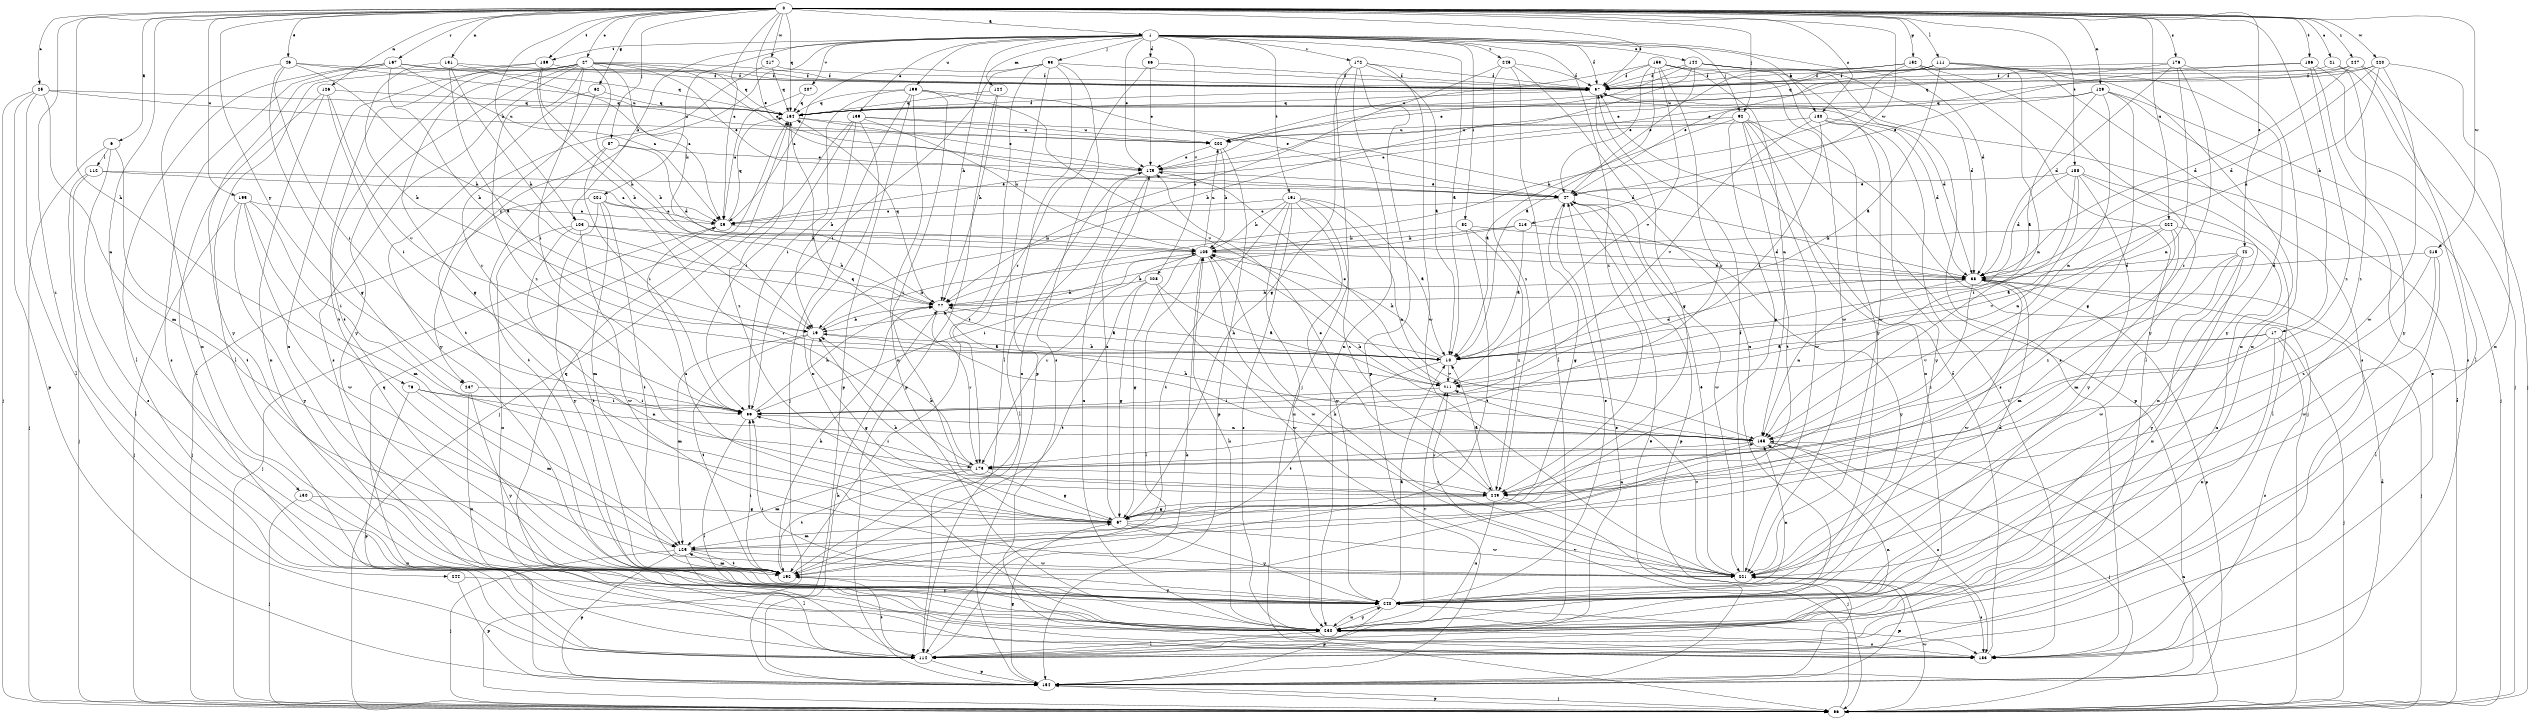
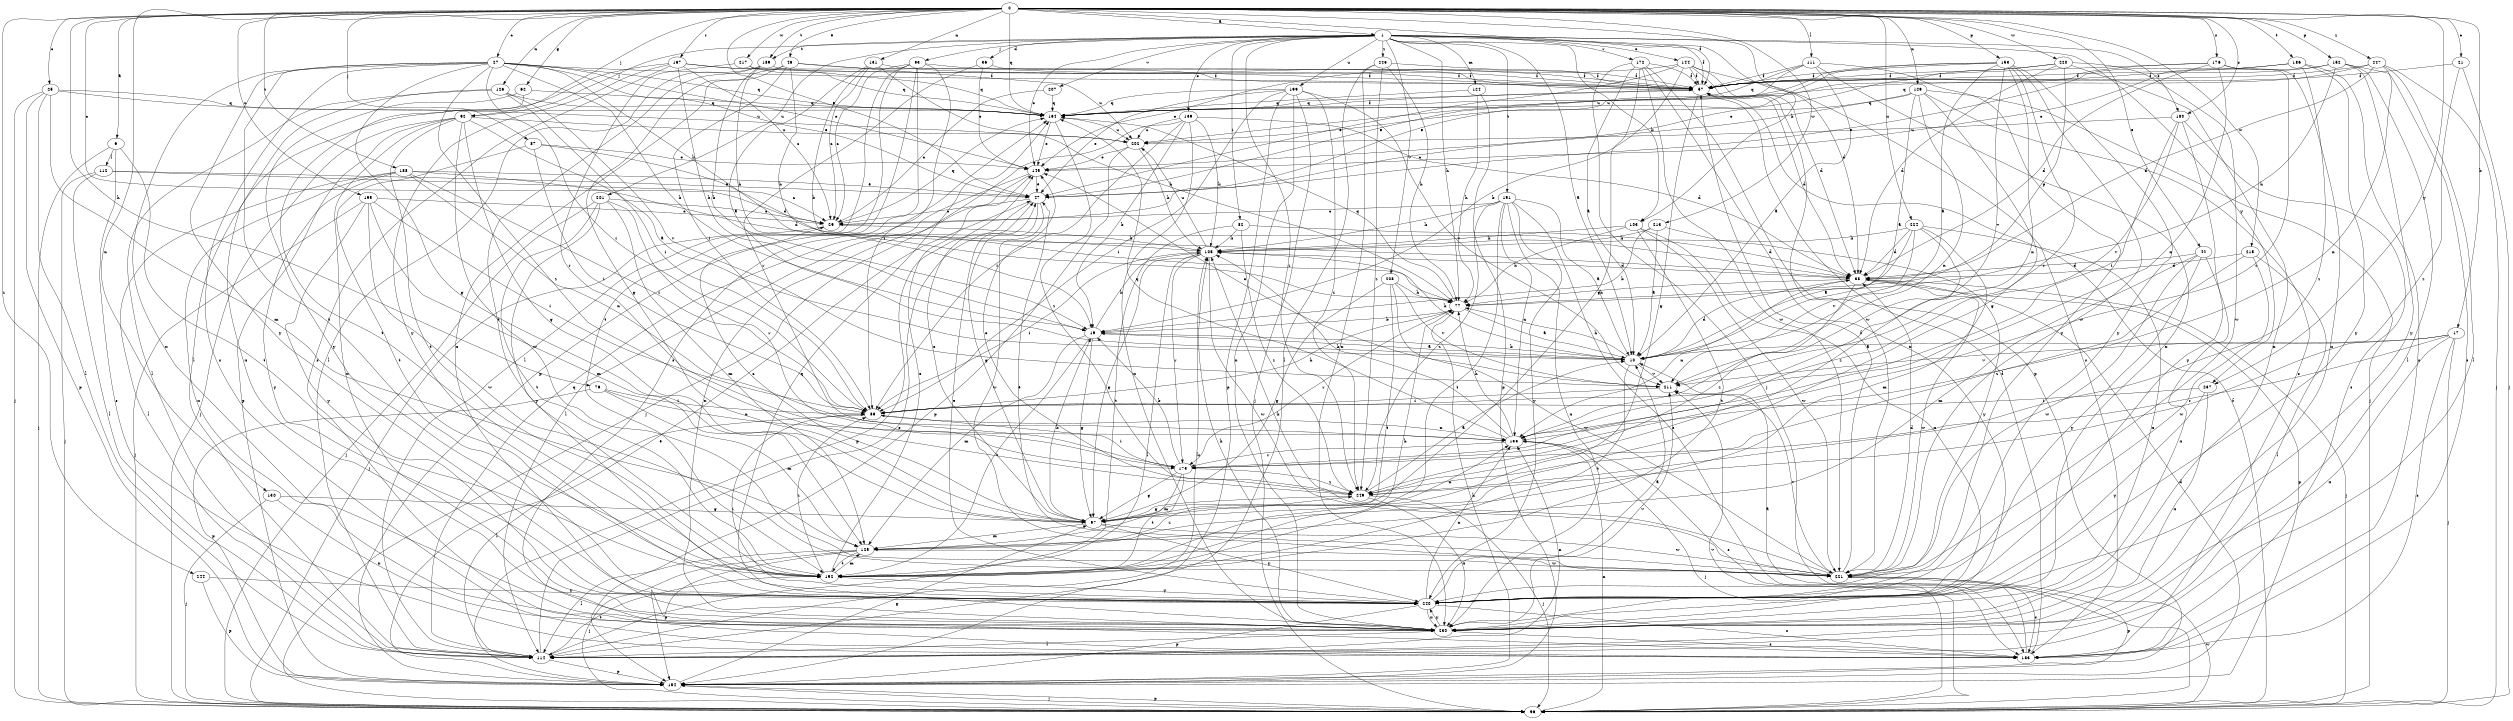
edge "0" -> "153": added, label "p"
edge "180" -> "38": now "224" -> "38"
edge "220" -> "77": label "h" -> "p"
edge "111" -> "135": now "247" -> "135"
edge "208" -> "211": label "a" -> "v"
edge "125" -> "249": added, label "z"
edge "183" -> "10": added, label "a"
